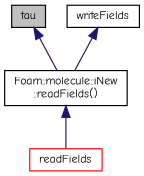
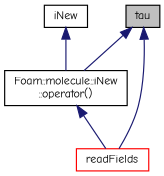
node "writeFields": label "writeFields" -> "iNew"
node "Foam::molecule::iNew ::readFields()": label "Foam::molecule::iNew ::readFields()" -> "Foam::molecule::iNew ::operator()"
edge "readFields" -> "tau": added
